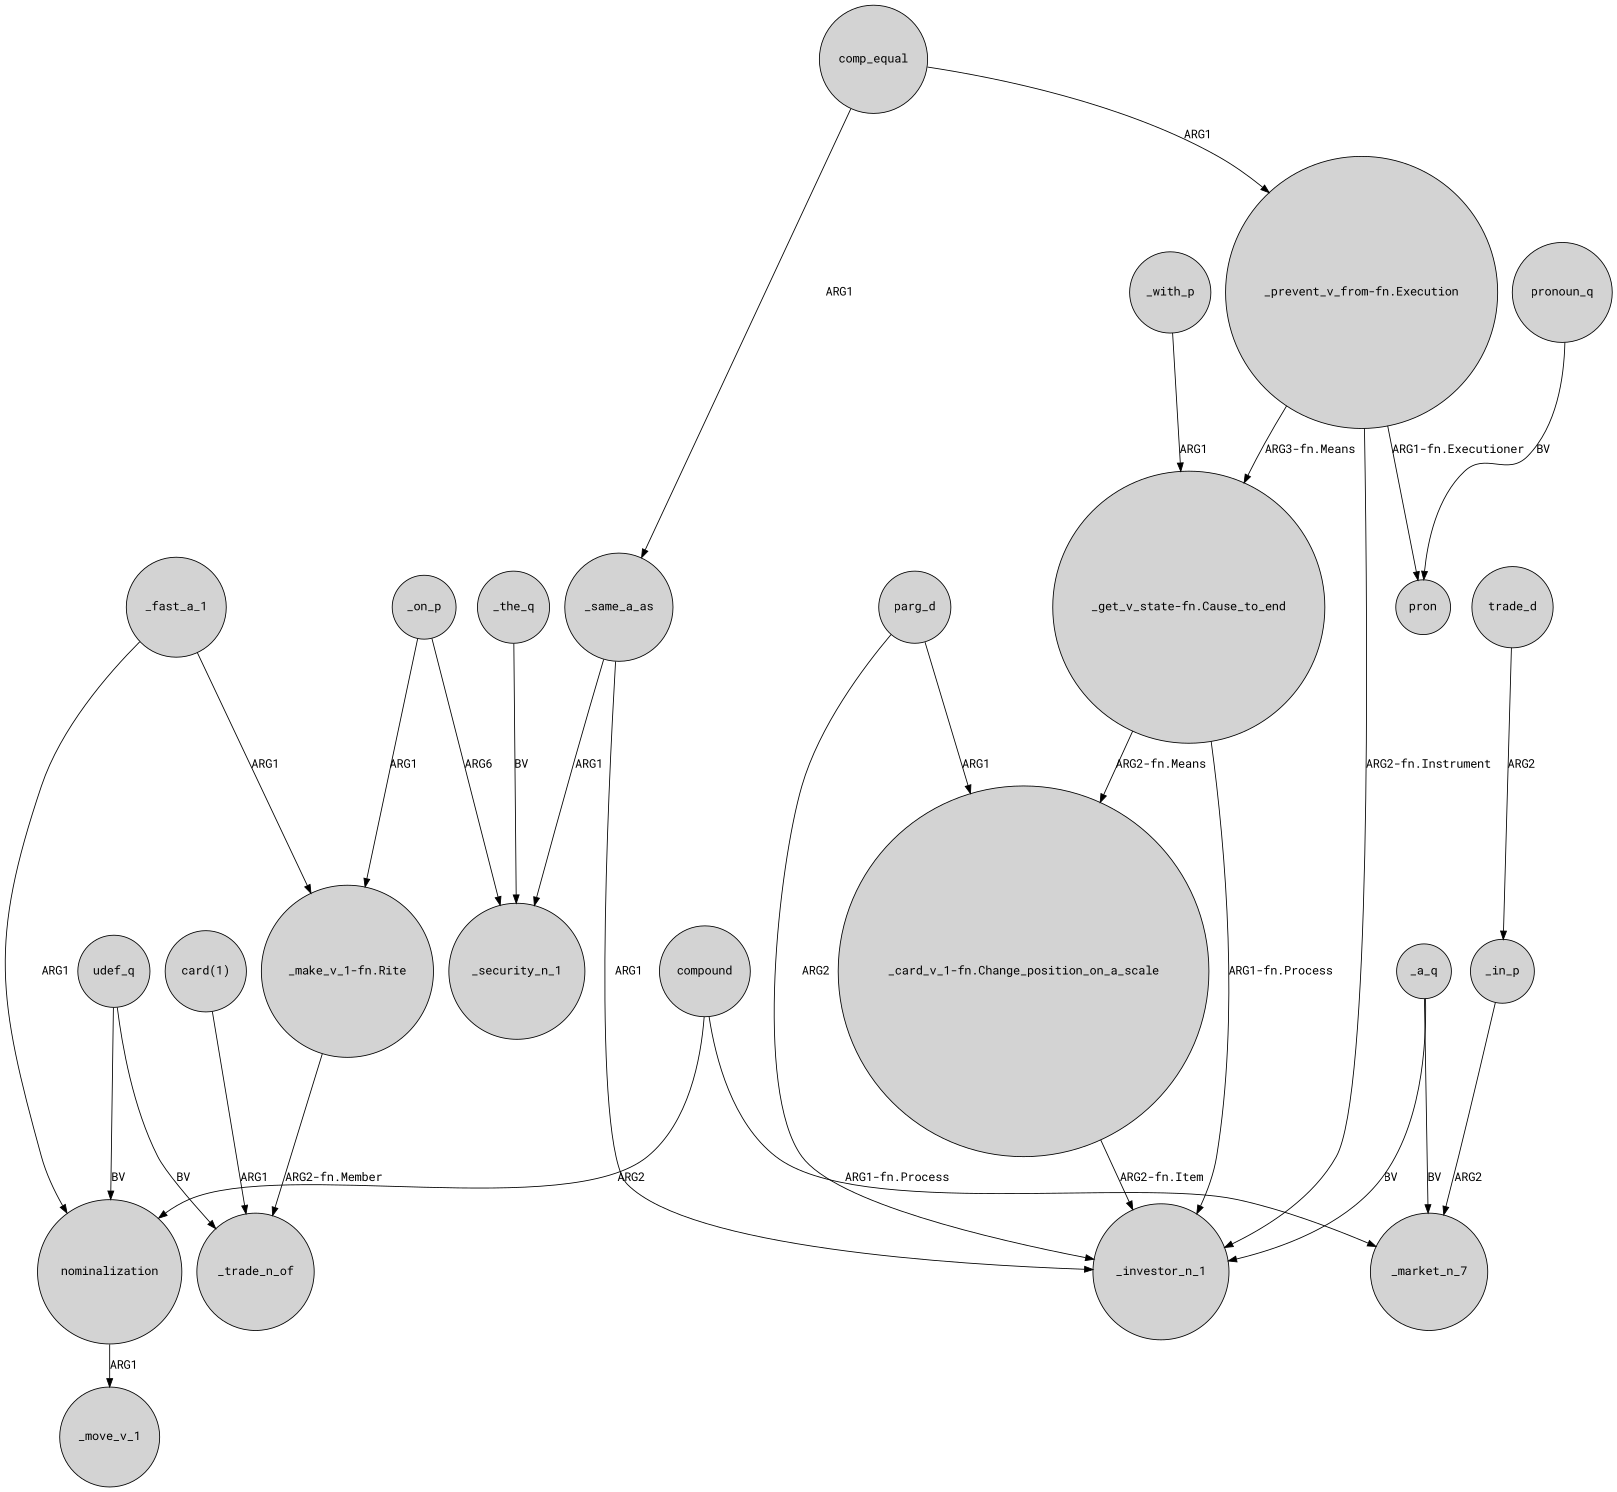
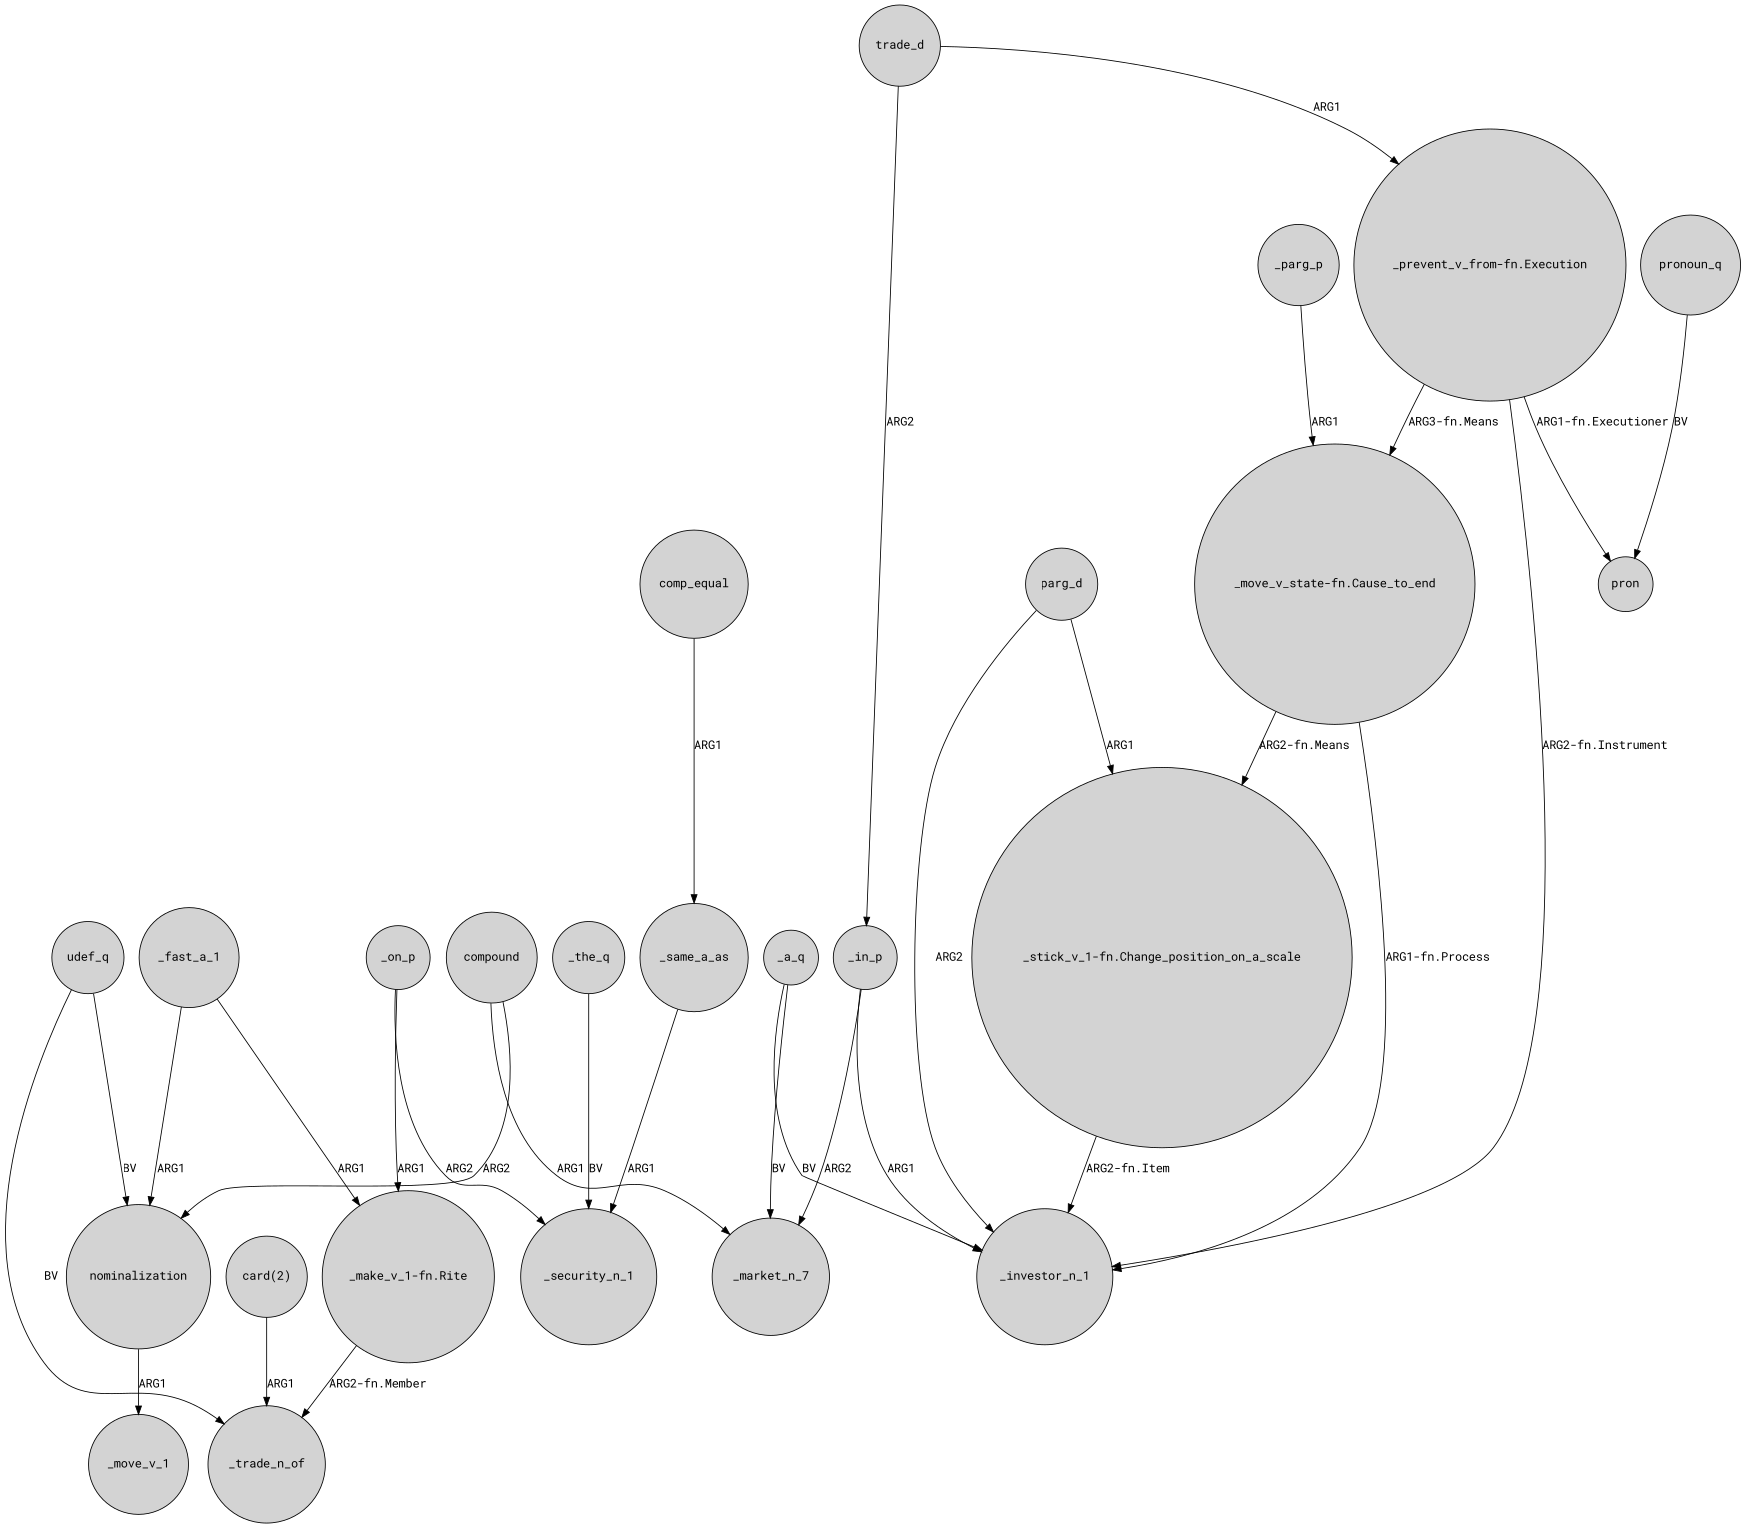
edge "comp_equal" -> "_prevent_v_from-fn.Execution": now "trade_d" -> "_prevent_v_from-fn.Execution"
node "_with_p": label "_with_p" -> "_parg_p"
node "_get_v_state-fn.Cause_to_end": label "_get_v_state-fn.Cause_to_end" -> "_move_v_state-fn.Cause_to_end"
edge "_on_p" -> "_security_n_1": label "ARG6" -> "ARG2"
node "card(1)": label "card(1)" -> "card(2)"
node "_card_v_1-fn.Change_position_on_a_scale": label "_card_v_1-fn.Change_position_on_a_scale" -> "_stick_v_1-fn.Change_position_on_a_scale"
edge "_same_a_as" -> "_investor_n_1": now "_in_p" -> "_investor_n_1"
edge "compound" -> "_market_n_7": label "ARG1-fn.Process" -> "ARG1"
